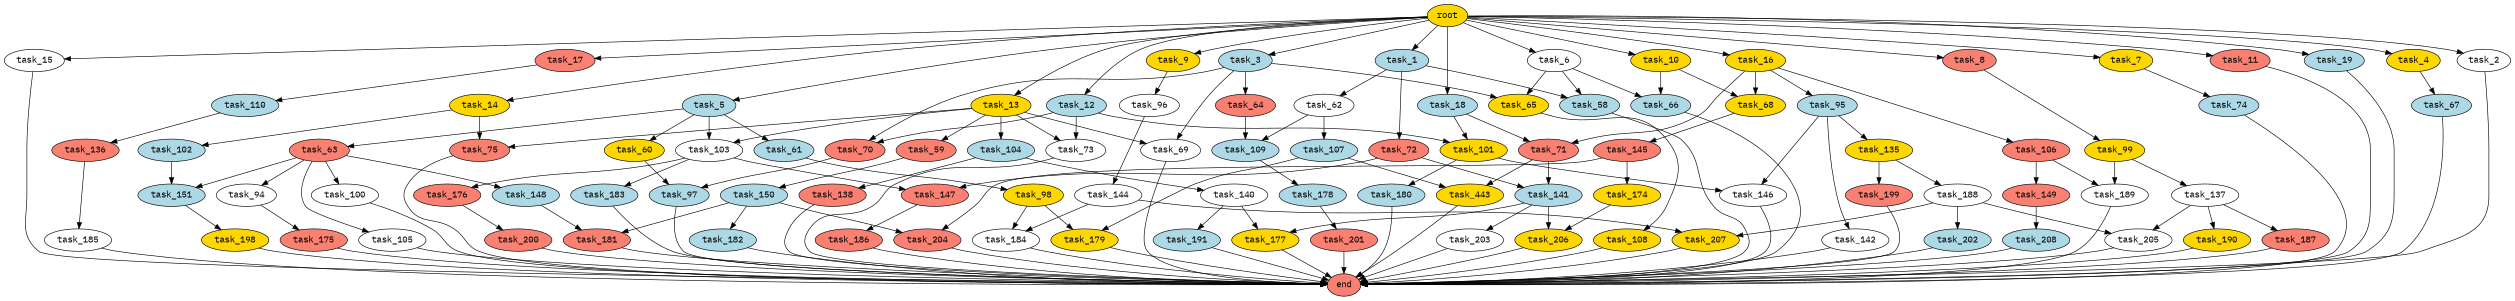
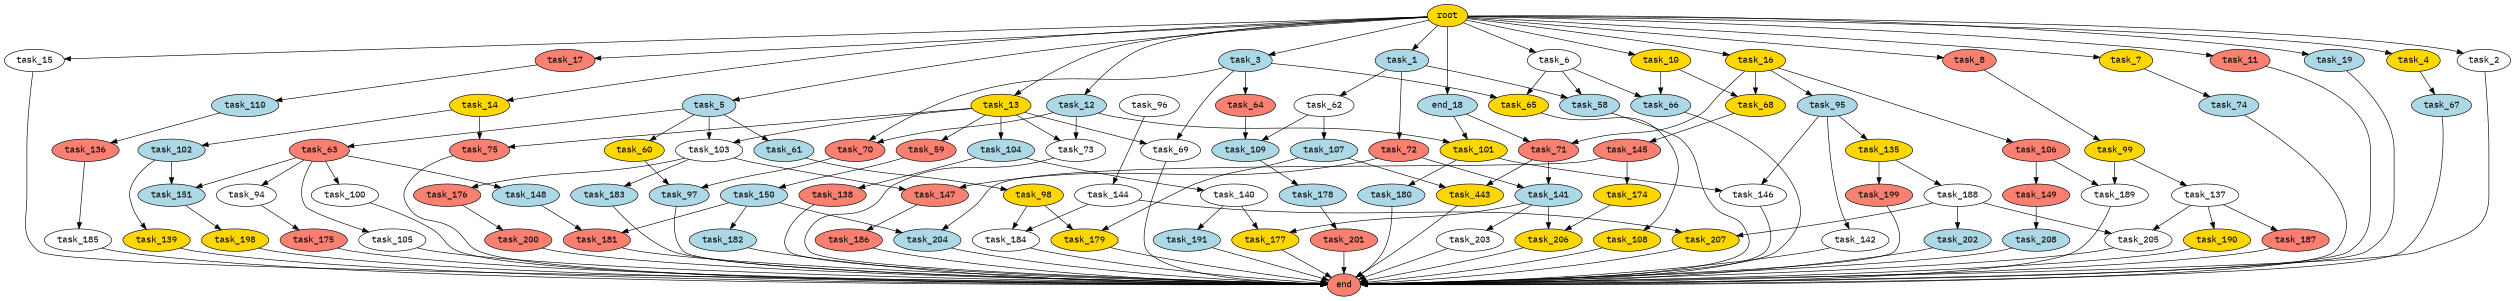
node "task_9": removed
node "task_18": label "task_18" -> "end_18"
node "task_139": added
node "task_204": fillcolor salmon -> lightblue
